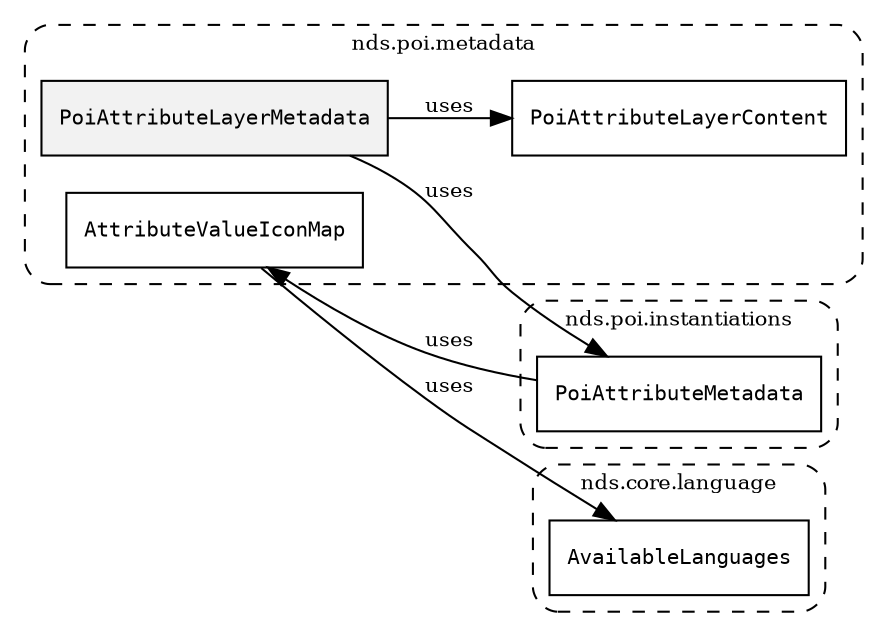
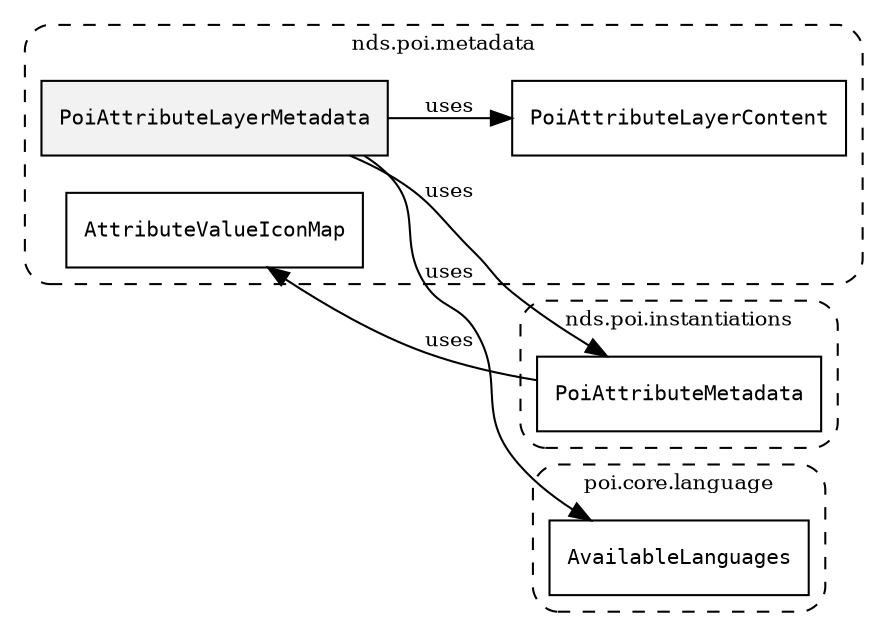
edge "AttributeValueIconMap" -> "AvailableLanguages": now "PoiAttributeLayerMetadata" -> "AvailableLanguages"
cluster "nds.core.language": label "nds.core.language" -> "poi.core.language"
